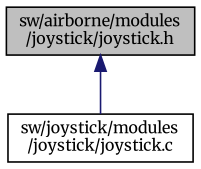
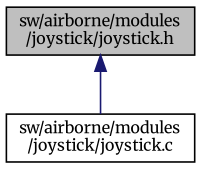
node "sw/joystick/modules /joystick/joystick.c": label "sw/joystick/modules /joystick/joystick.c" -> "sw/airborne/modules /joystick/joystick.c"
